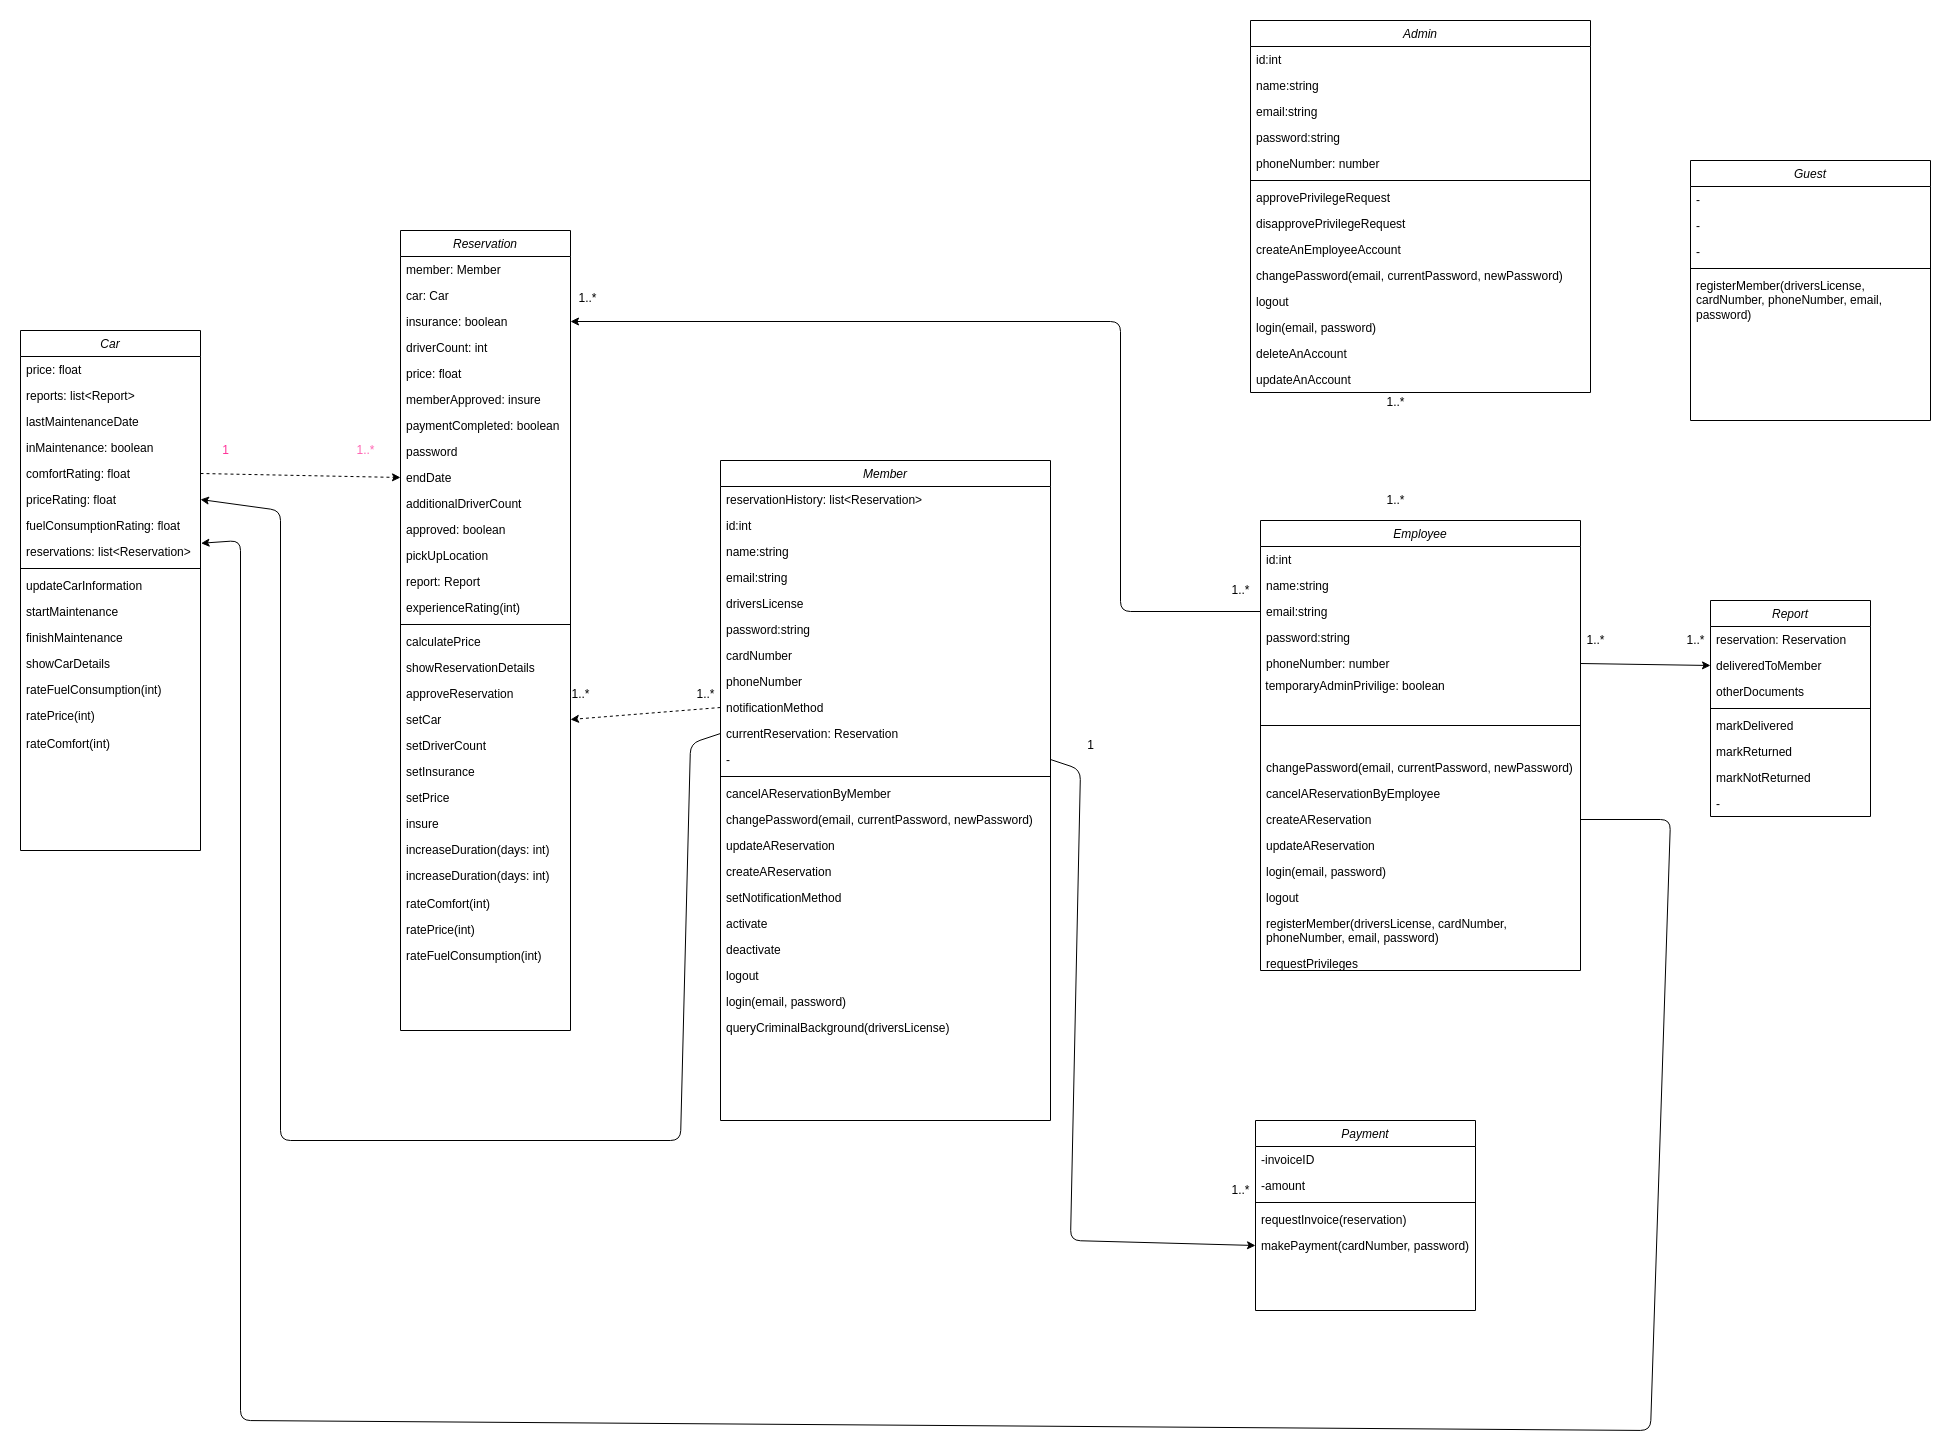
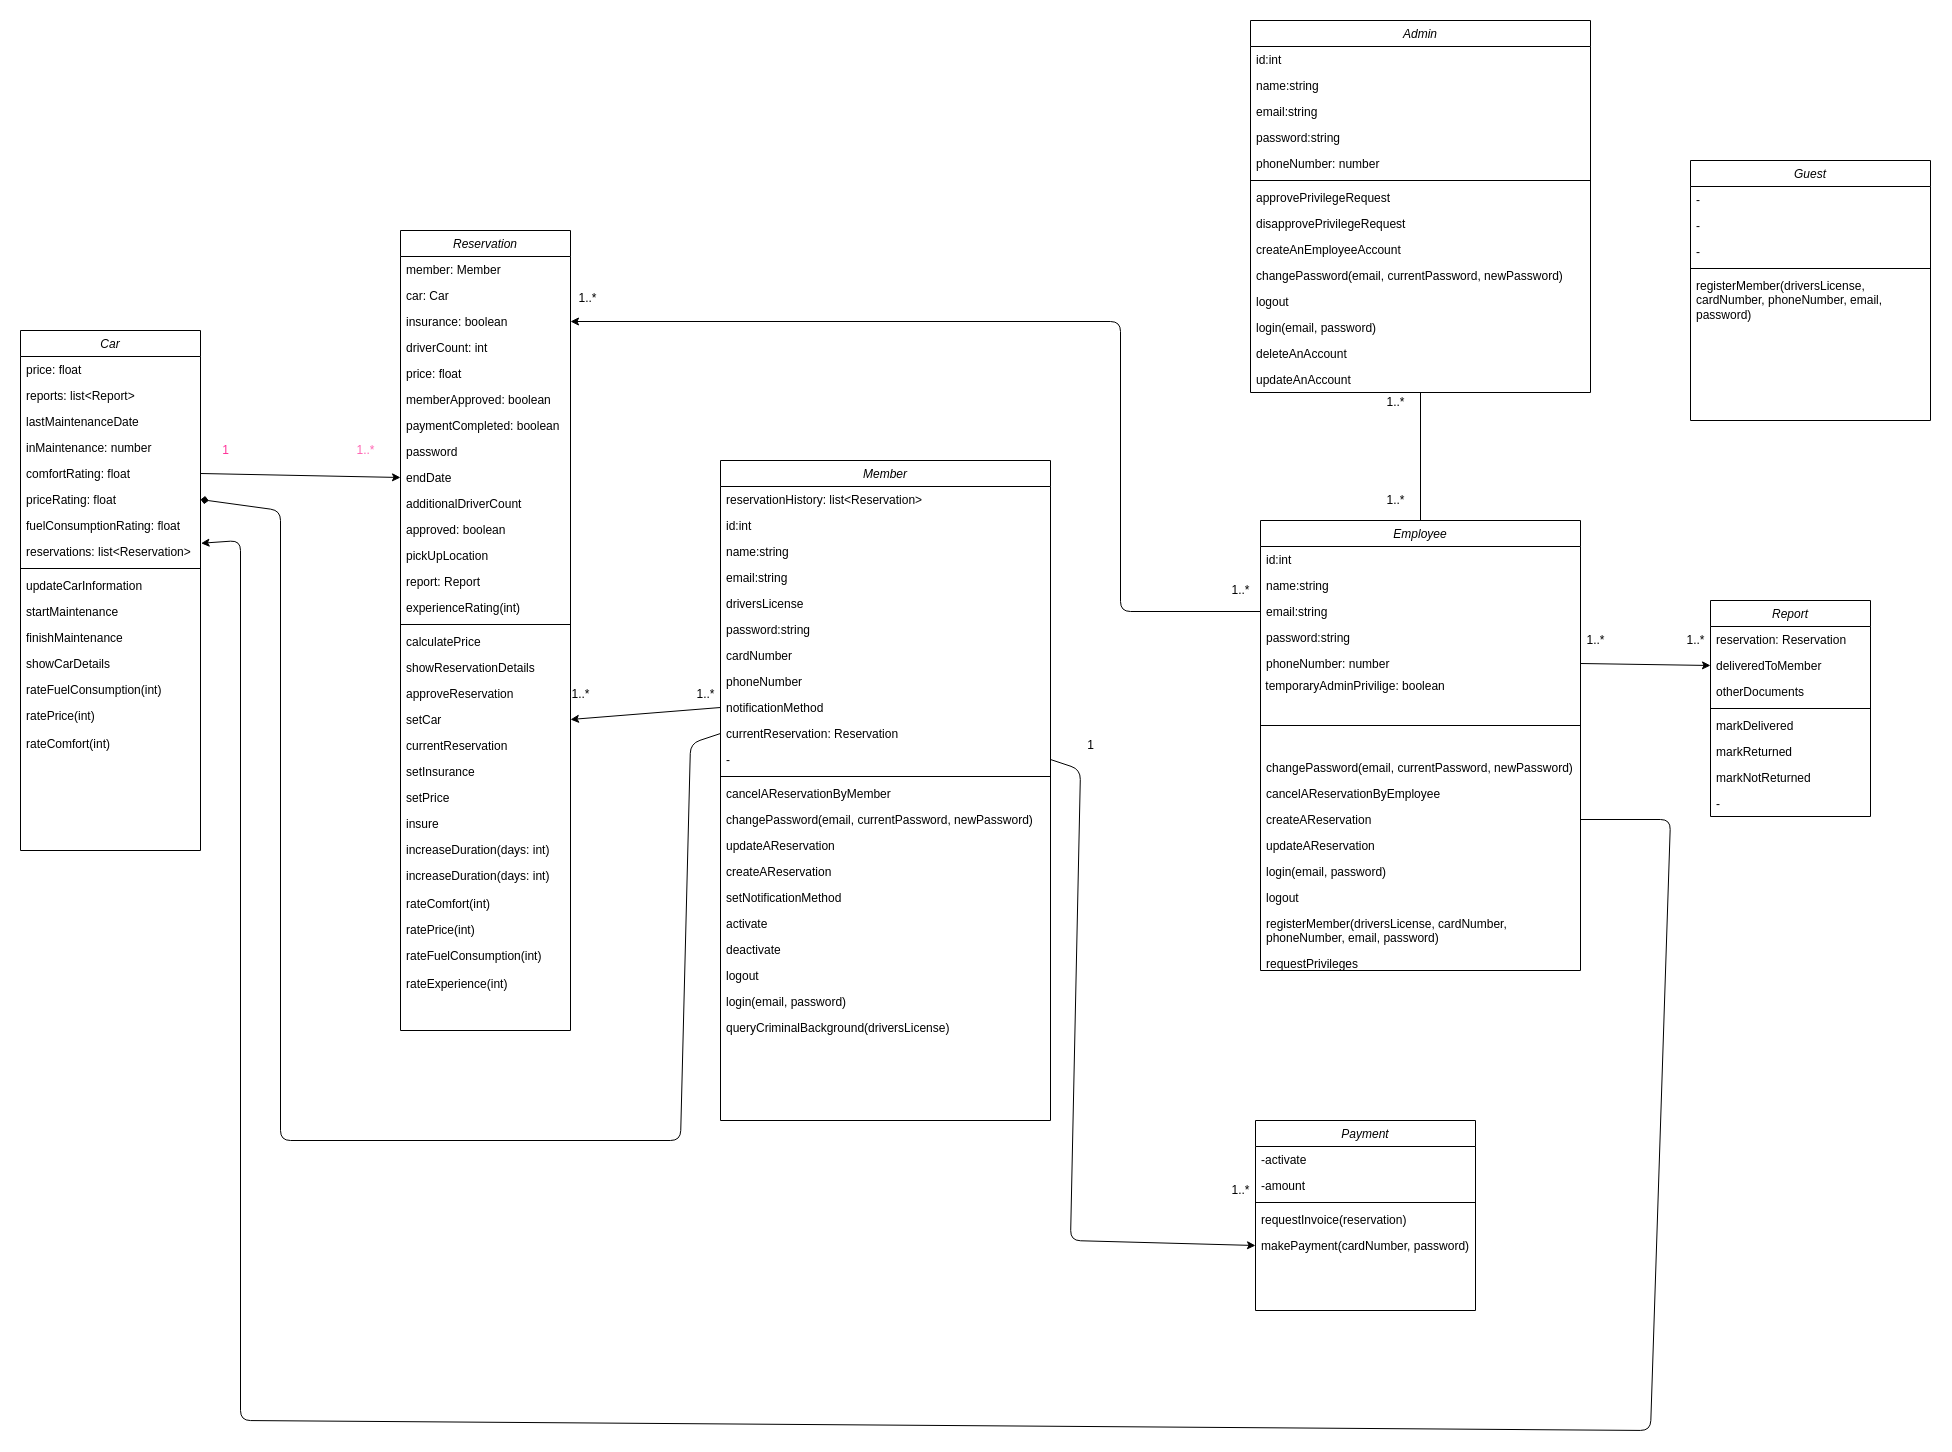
node "memberApproved: insure": label "memberApproved: insure" -> "memberApproved: boolean"
node "inMaintenance: boolean": label "inMaintenance: boolean" -> "inMaintenance: number"
edge "updateAnAccount" -- "Employee": added
edge "comfortRating: float" -> "endDate": style dashed -> solid
edge "currentReservation: Reservation" -> "priceRating: float": arrowhead classic -> diamond
edge "notificationMethod" -> "setCar": style dashed -> solid
node "setDriverCount": label "setDriverCount" -> "currentReservation"
node "rateExperience(int)": added
node "-invoiceID": label "-invoiceID" -> "-activate"
